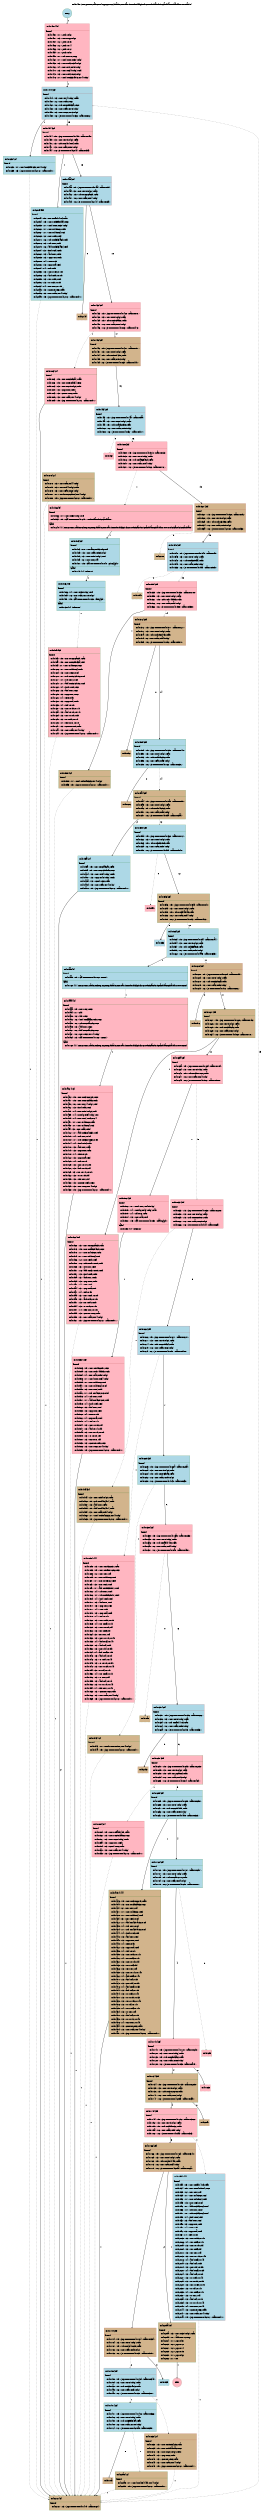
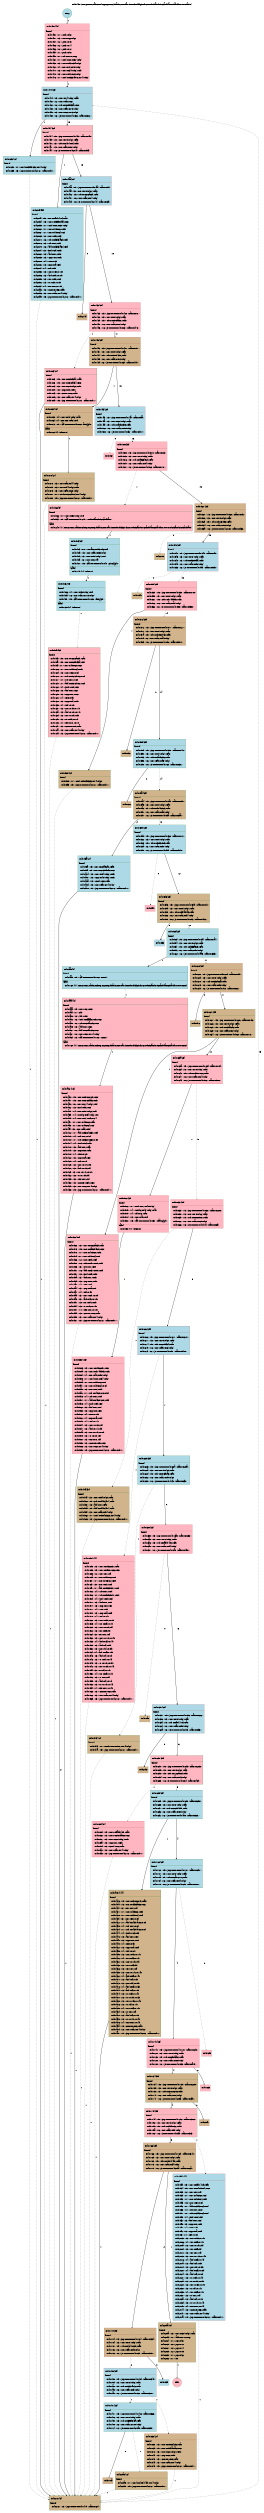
node "0x40186b [13]": added
